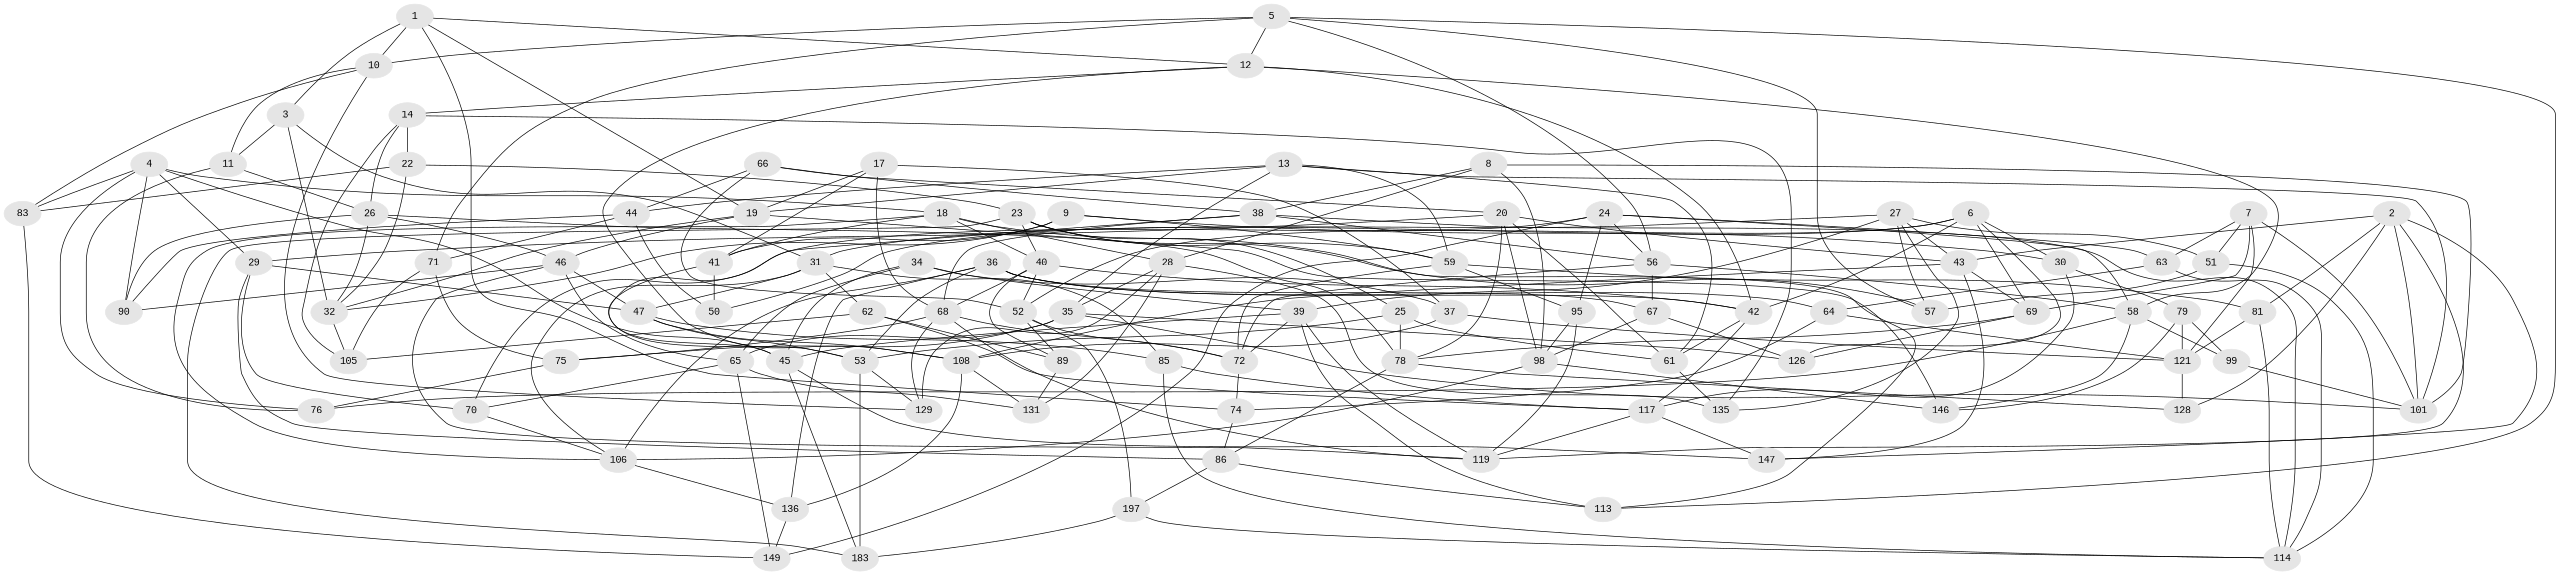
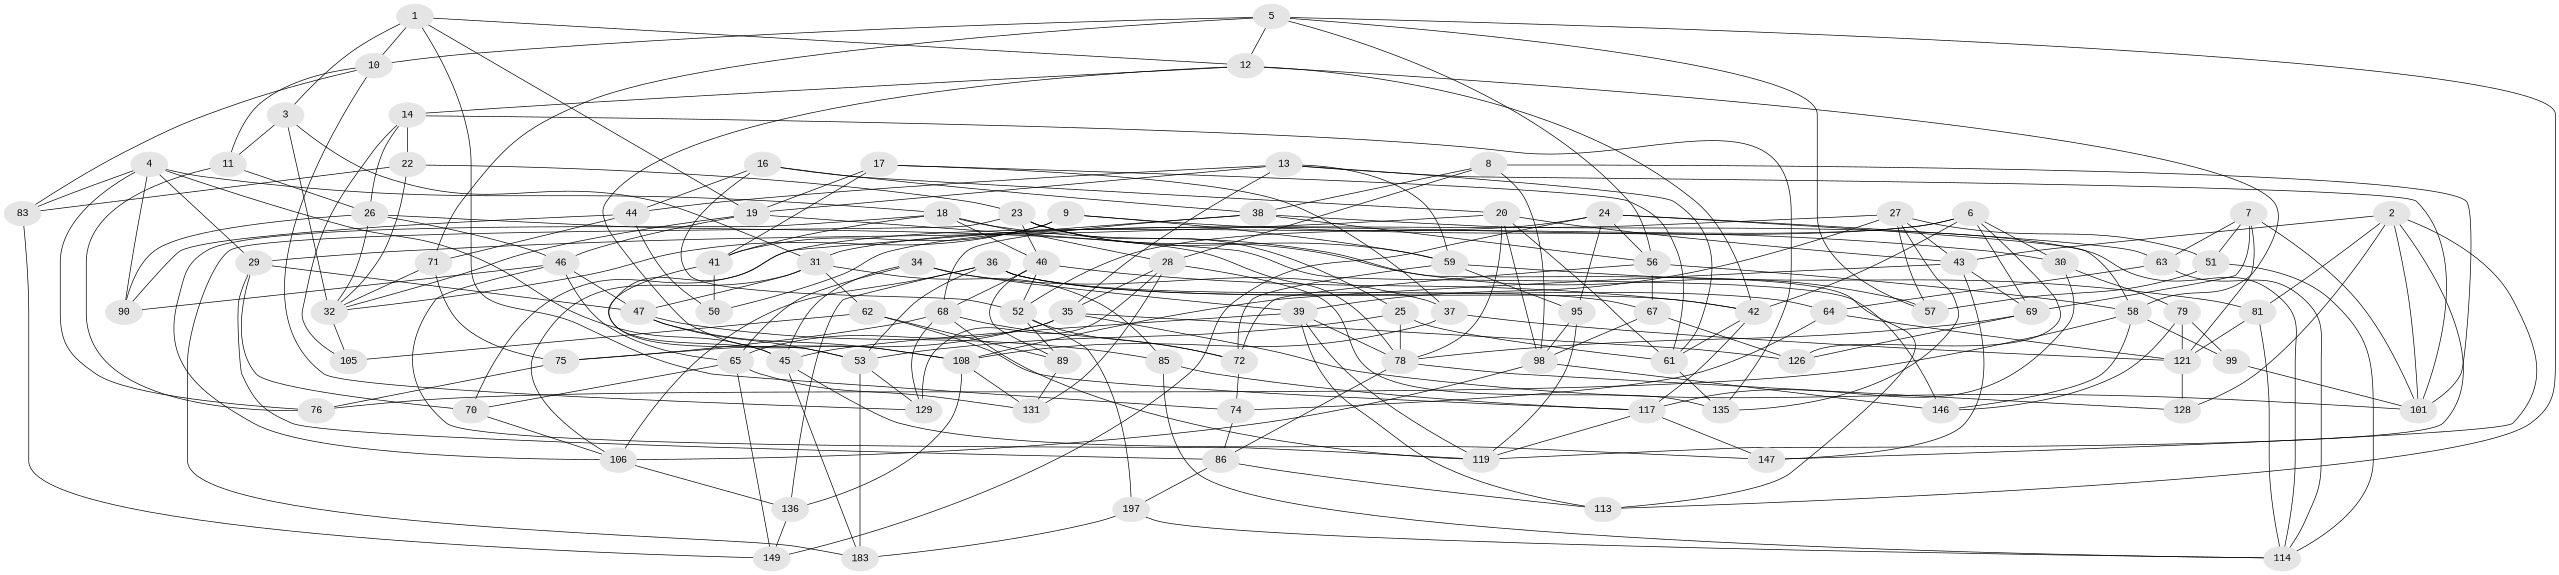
node "66": label "66" -> "16"
edge "17" -- "68": now "17" -- "61"
edge "71" -- "105": now "71" -- "32"
edge "39" -- "72": now "39" -- "78"
